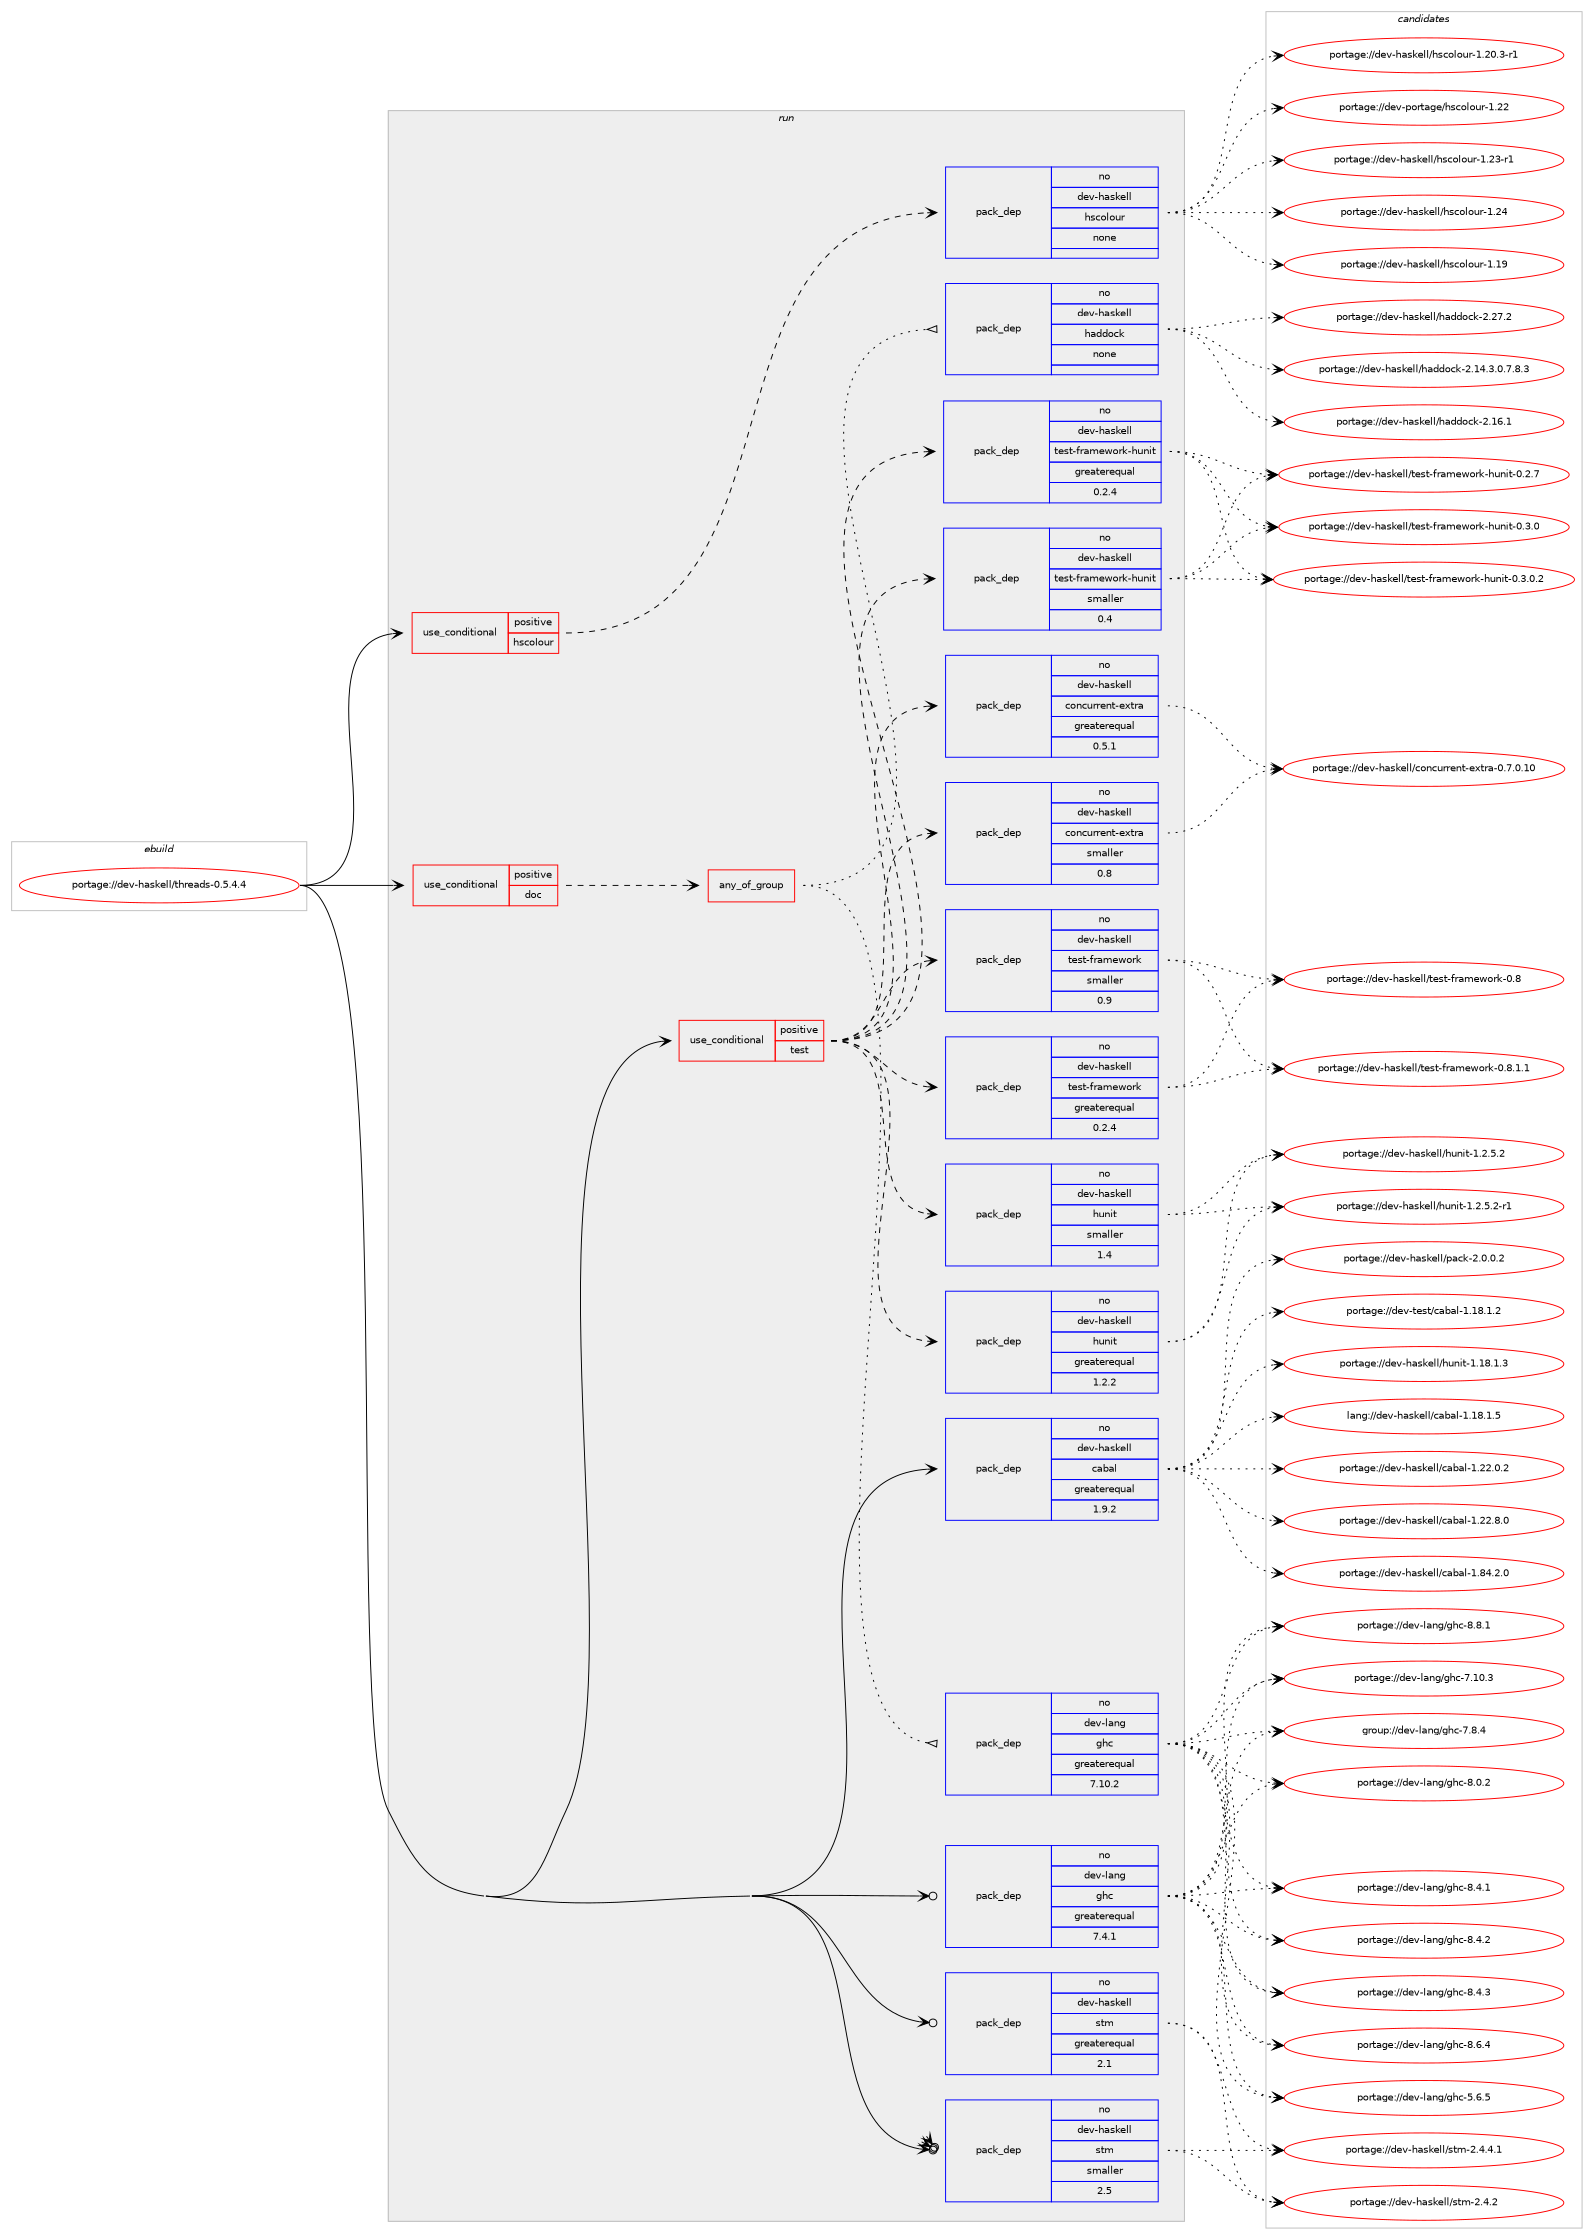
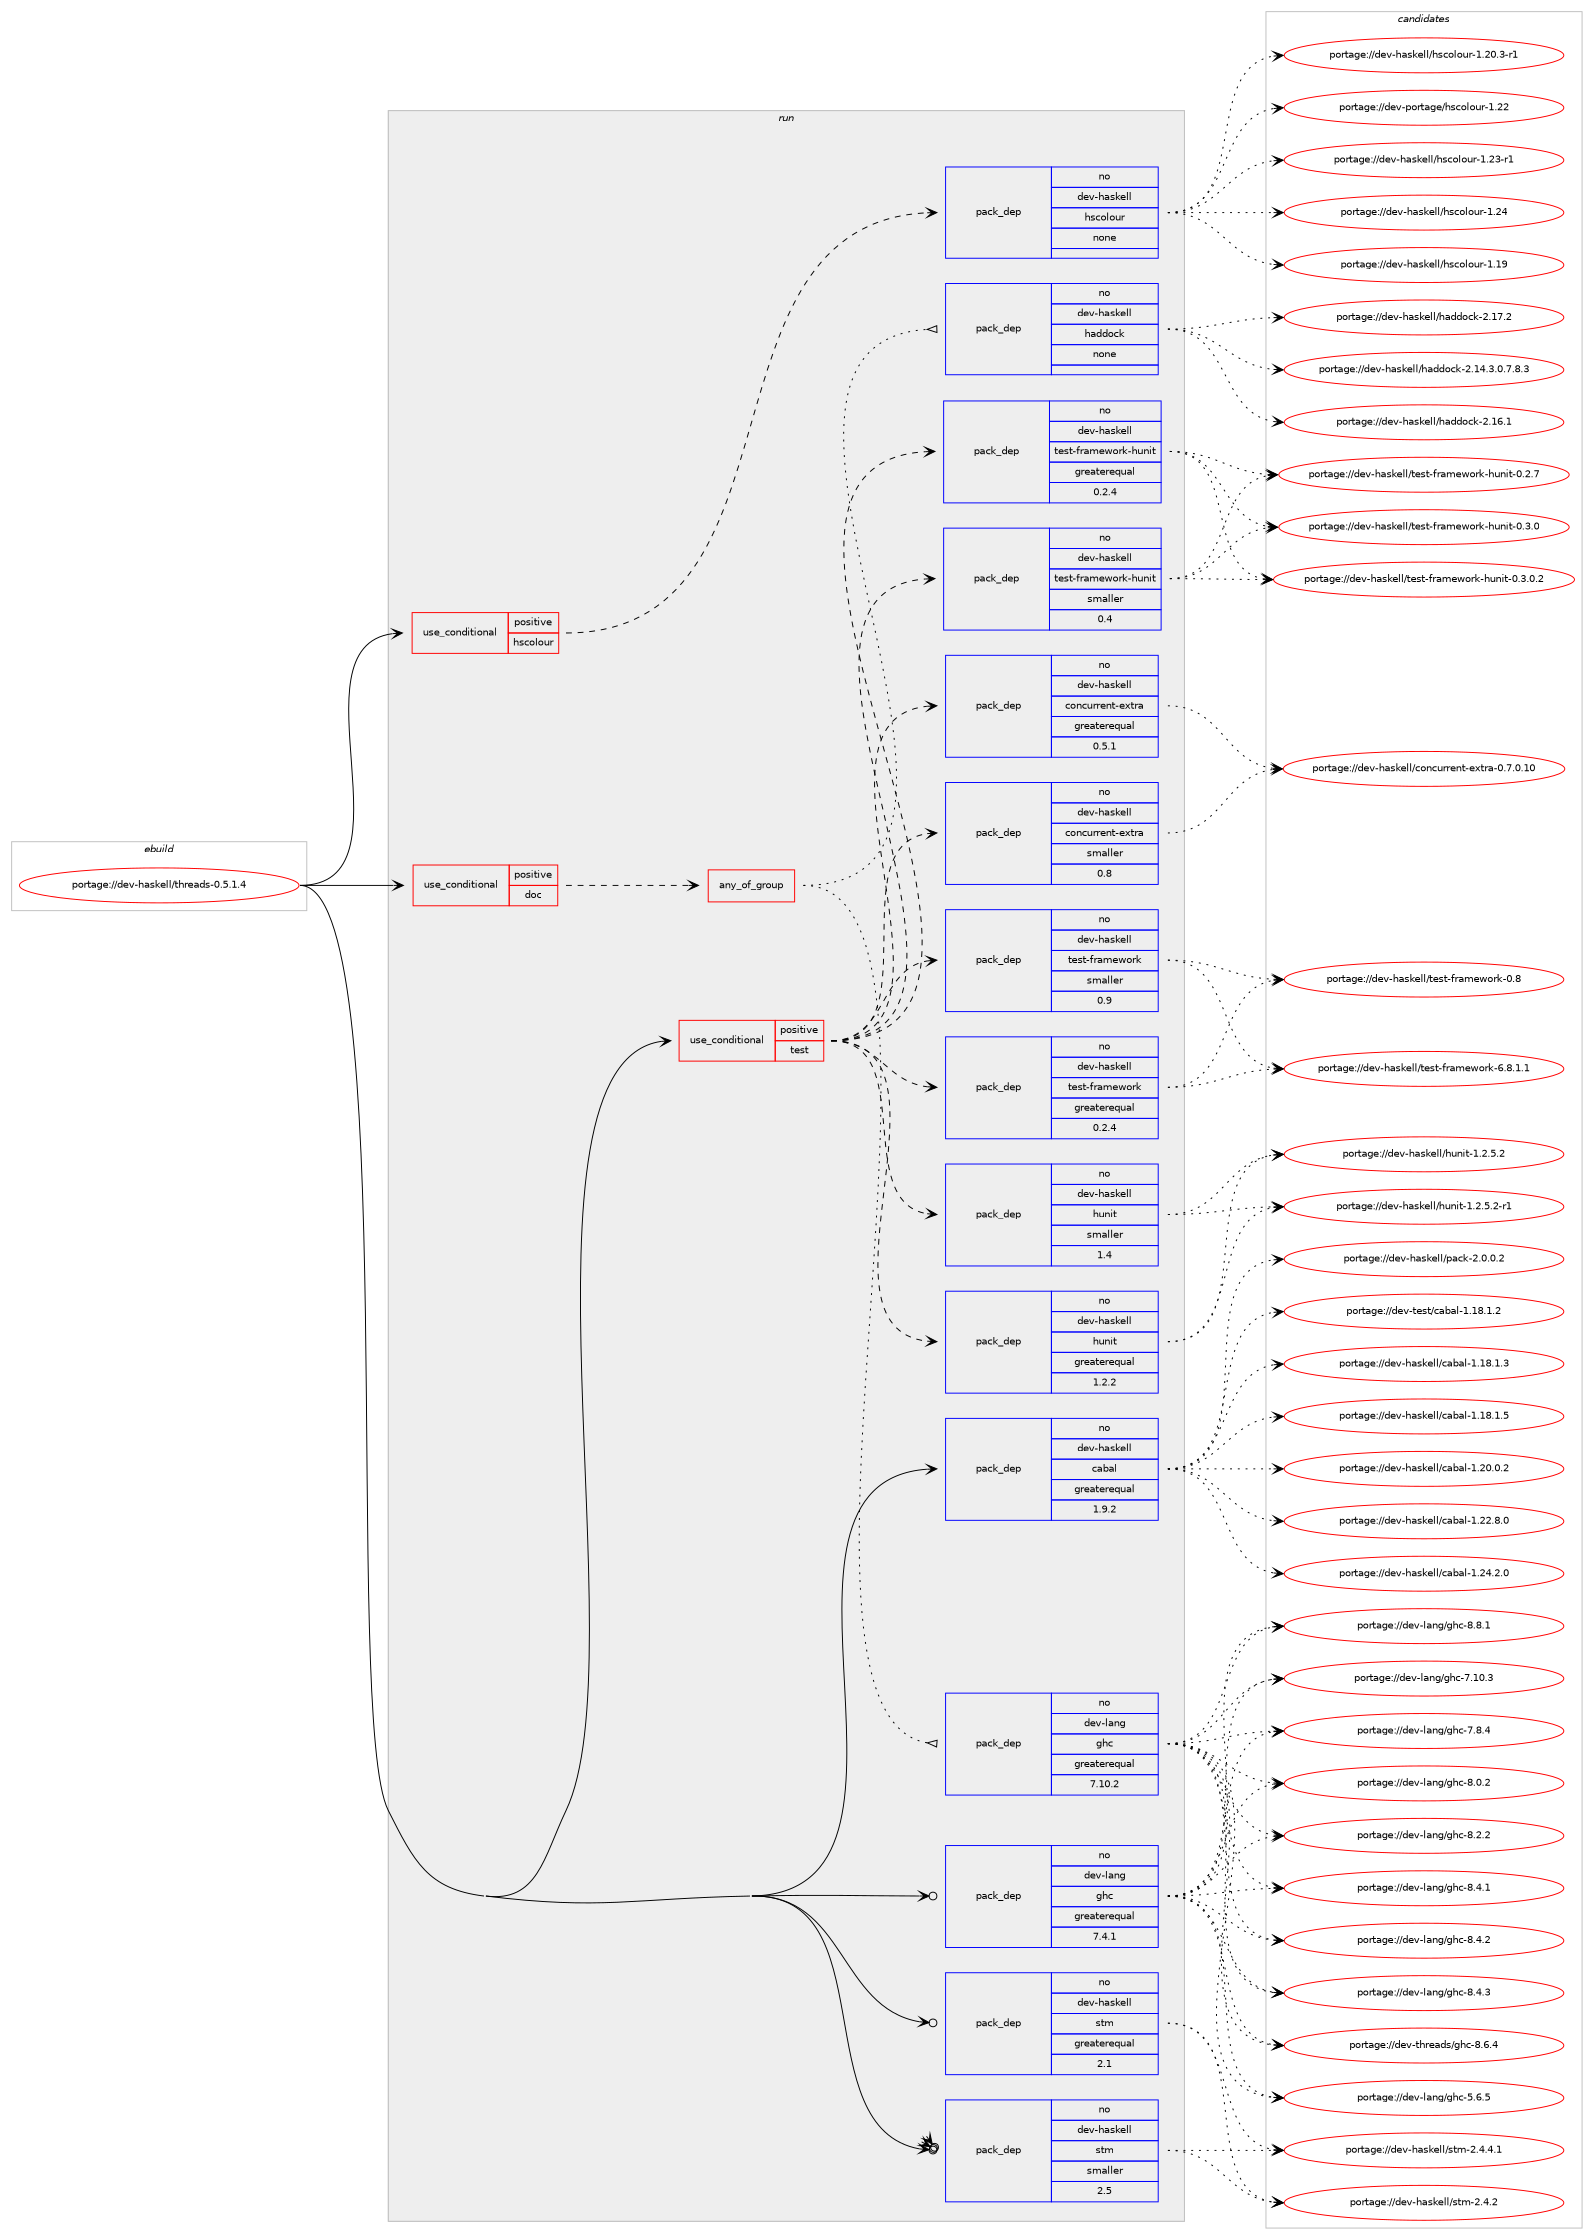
node "portage://dev-haskell/haddock-2.27.2": label "portage://dev-haskell/haddock-2.27.2" -> "portage://dev-haskell/haddock-2.17.2"
node "portage://dev-haskell/threads-0.5.4.4": label "portage://dev-haskell/threads-0.5.4.4" -> "portage://dev-haskell/threads-0.5.1.4"
node "portage://dev-haskell/test-framework-0.8.1.1": label "portage://dev-haskell/test-framework-0.8.1.1" -> "portage://dev-haskell/test-framework-6.8.1.1"
node "portage://dev-haskell/hunit-1.18.1.3": label "portage://dev-haskell/hunit-1.18.1.3" -> "portage://dev-haskell/cabal-1.18.1.3"
node "lang://dev-haskell/cabal-1.18.1.5": label "lang://dev-haskell/cabal-1.18.1.5" -> "portage://dev-haskell/cabal-1.18.1.5"
node "portage://dev-haskell/cabal-1.22.0.2": label "portage://dev-haskell/cabal-1.22.0.2" -> "portage://dev-haskell/cabal-1.20.0.2"
node "portage://dev-haskell/cabal-1.84.2.0": label "portage://dev-haskell/cabal-1.84.2.0" -> "portage://dev-haskell/cabal-1.24.2.0"
node "group://dev-lang/ghc-7.8.4": label "group://dev-lang/ghc-7.8.4" -> "portage://dev-lang/ghc-7.8.4"
node "portage://dev-lang/ghc-8.2.2": added
node "portage://dev-lang/ghc-8.6.4": label "portage://dev-lang/ghc-8.6.4" -> "portage://dev-threads/ghc-8.6.4"
